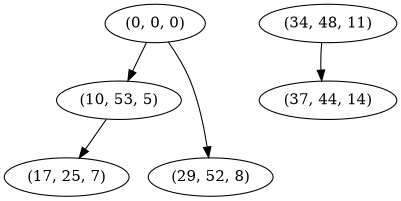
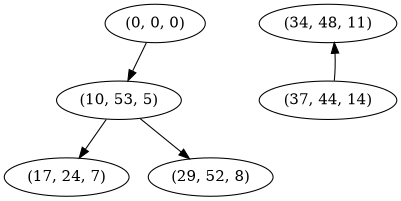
edge "(34, 48, 11)" -> "(37, 44, 14)": reversed
edge "(0, 0, 0)" -> "(29, 52, 8)": now "(10, 53, 5)" -> "(29, 52, 8)"
node "(17, 25, 7)": label "(17, 25, 7)" -> "(17, 24, 7)"
